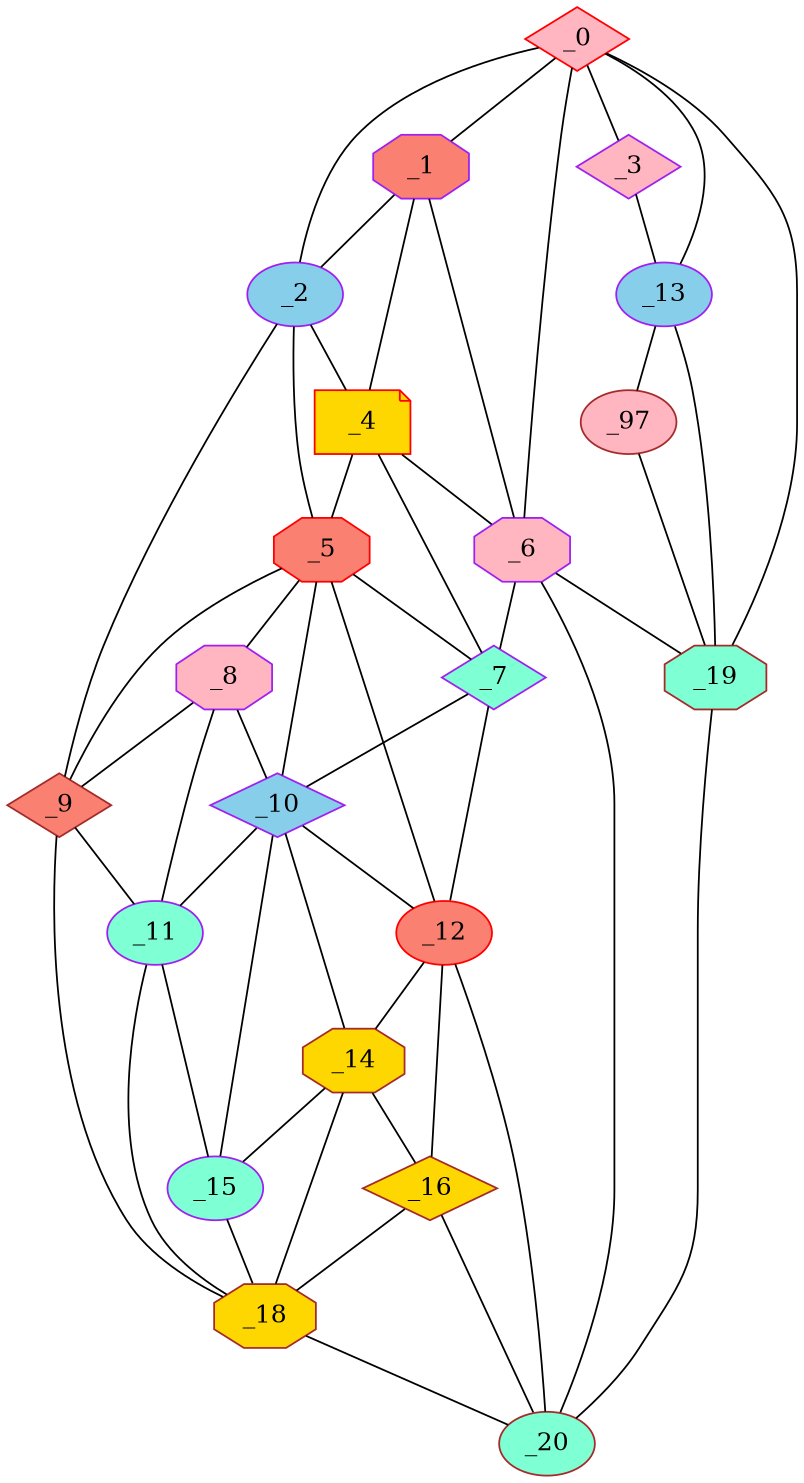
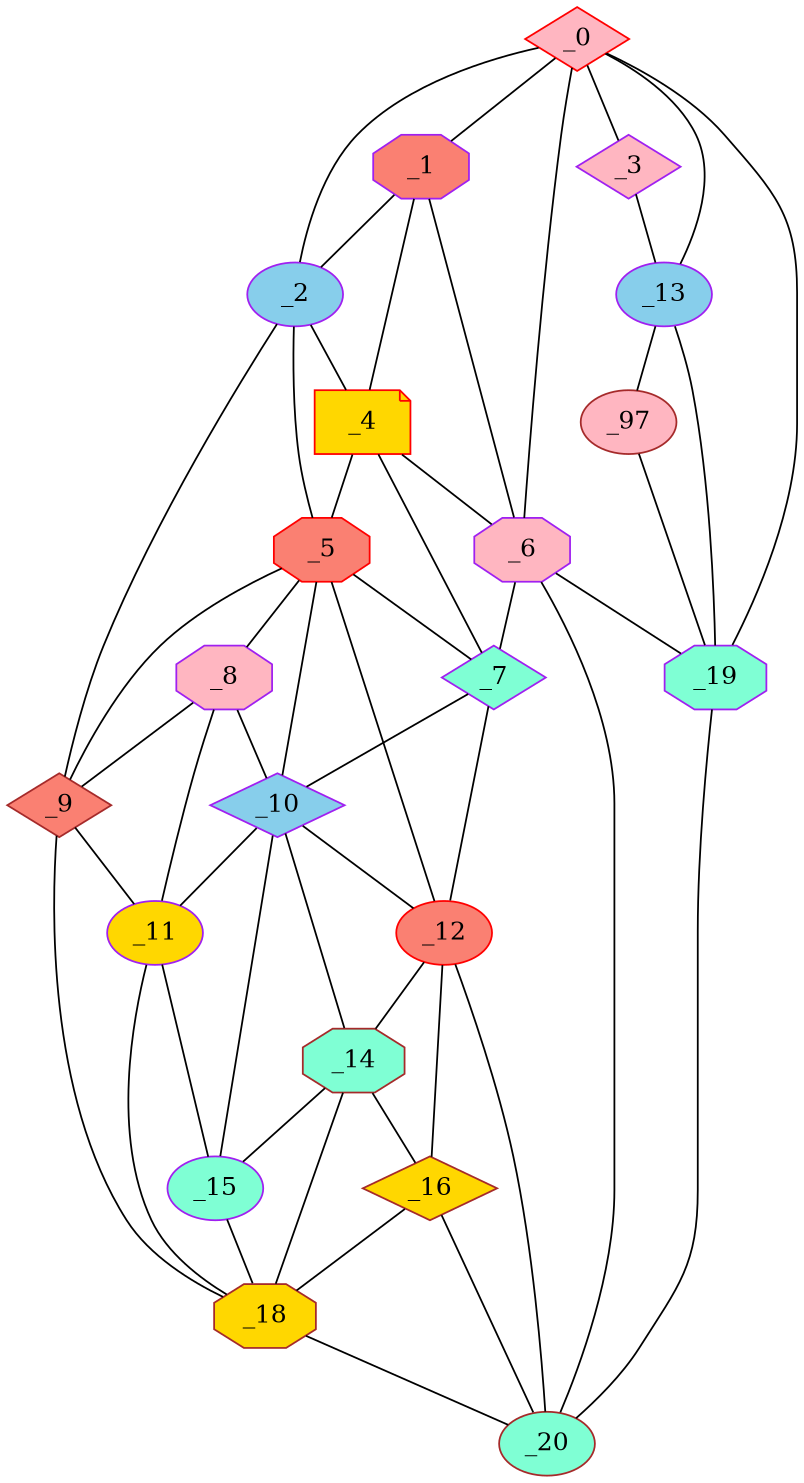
node "_19": color brown -> purple
node "_11": fillcolor aquamarine -> gold
node "_14": fillcolor gold -> aquamarine
